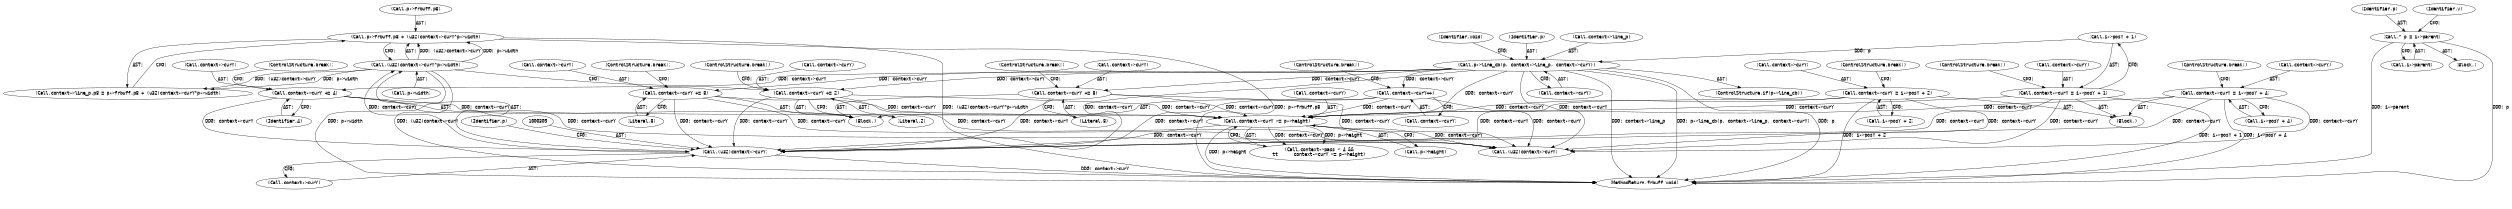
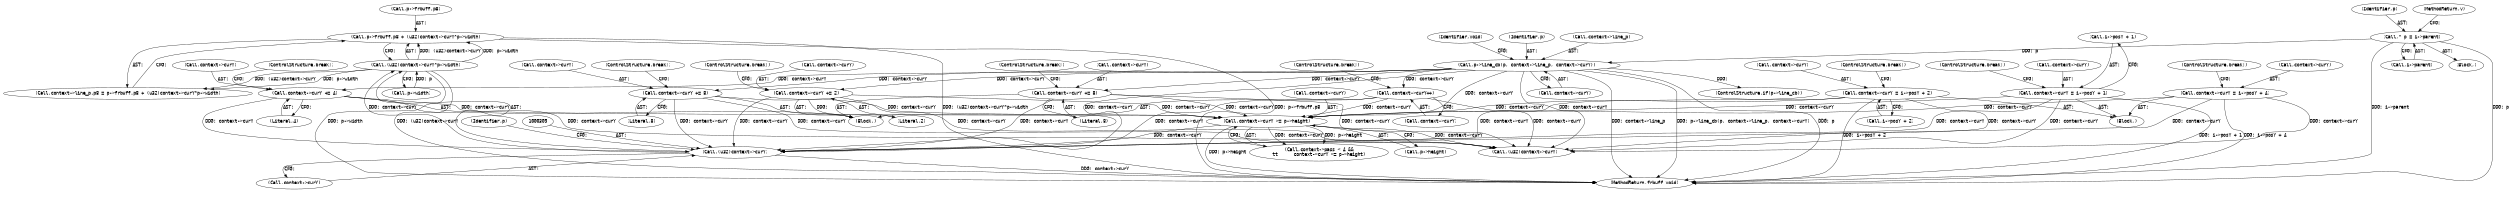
node "(Identifier,v)": label "(Identifier,v)" -> "(MethodReturn,v)"
edge "(Call,i->posY + 1)" -> "(Call,p->line_cb(p, context->line_p, context->curY))": now "(Call,* p = i->parent)" -> "(Call,p->line_cb(p, context->line_p, context->curY))"
edge "(Call,p->width)" -> "(Call,(u32)context->curY*p->width)": label "AST: " -> "DDG: p"
edge "(Call,p->line_cb(p, context->line_p, context->curY))" -> "(ControlStructure,if(p->line_cb))": label "AST: " -> "DDG: "
edge "(Call,(u32)context->curY*p->width)" -> "(Call,context->curY += 2)": now "(Call,(u32)context->curY*p->width)" -> "(Call,p->width)"
edge "(Call,context->curY += 2)" -> "(Literal,2)": label "CFG: " -> "DDG: "
node "(Identifier,4)": label "(Identifier,4)" -> "(Literal,4)"
node "(Call,i->posY + 4)": removed
